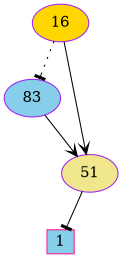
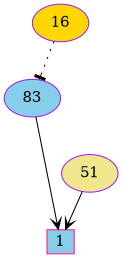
edge "16" -> "51": removed
edge "83" -> "51": now "83" -> "1"
edge "51" -> "1": arrowhead tee -> vee
